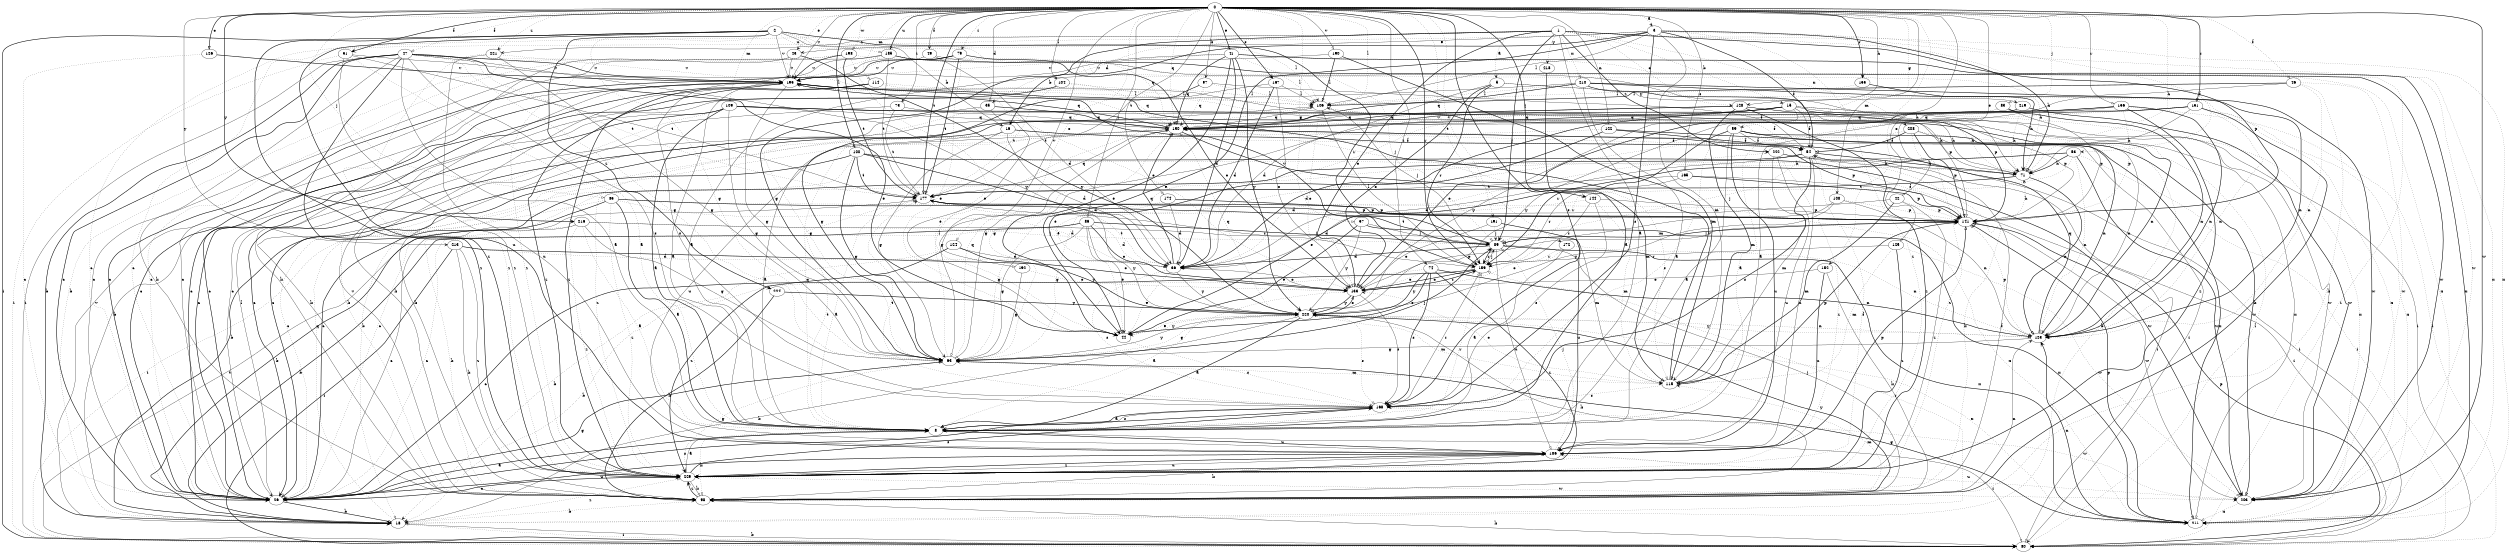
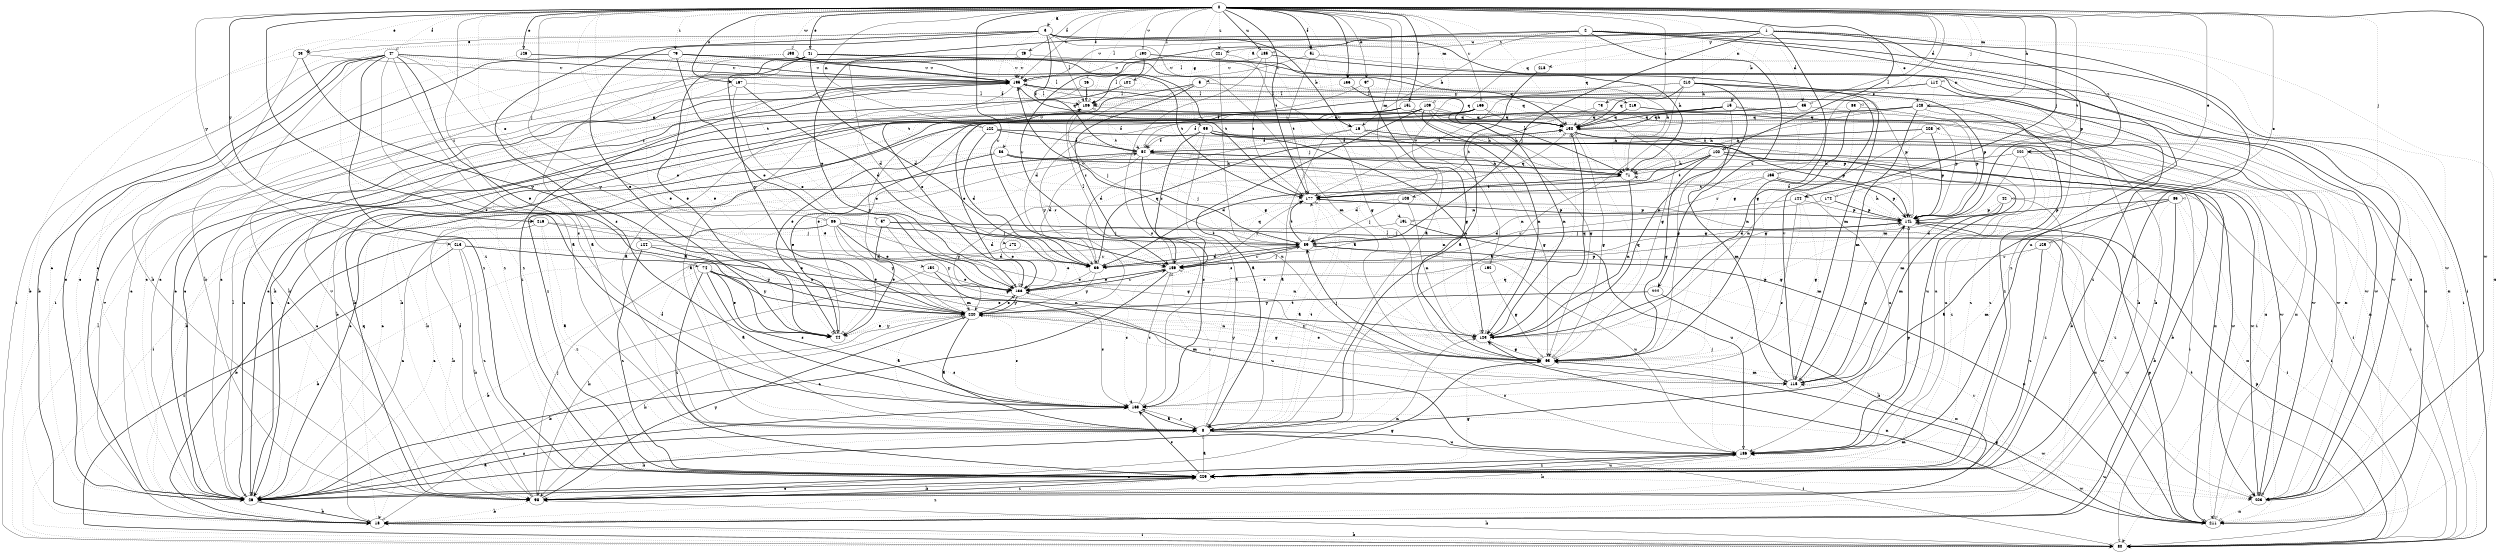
edge "165" -> "159": now "165" -> "191"
